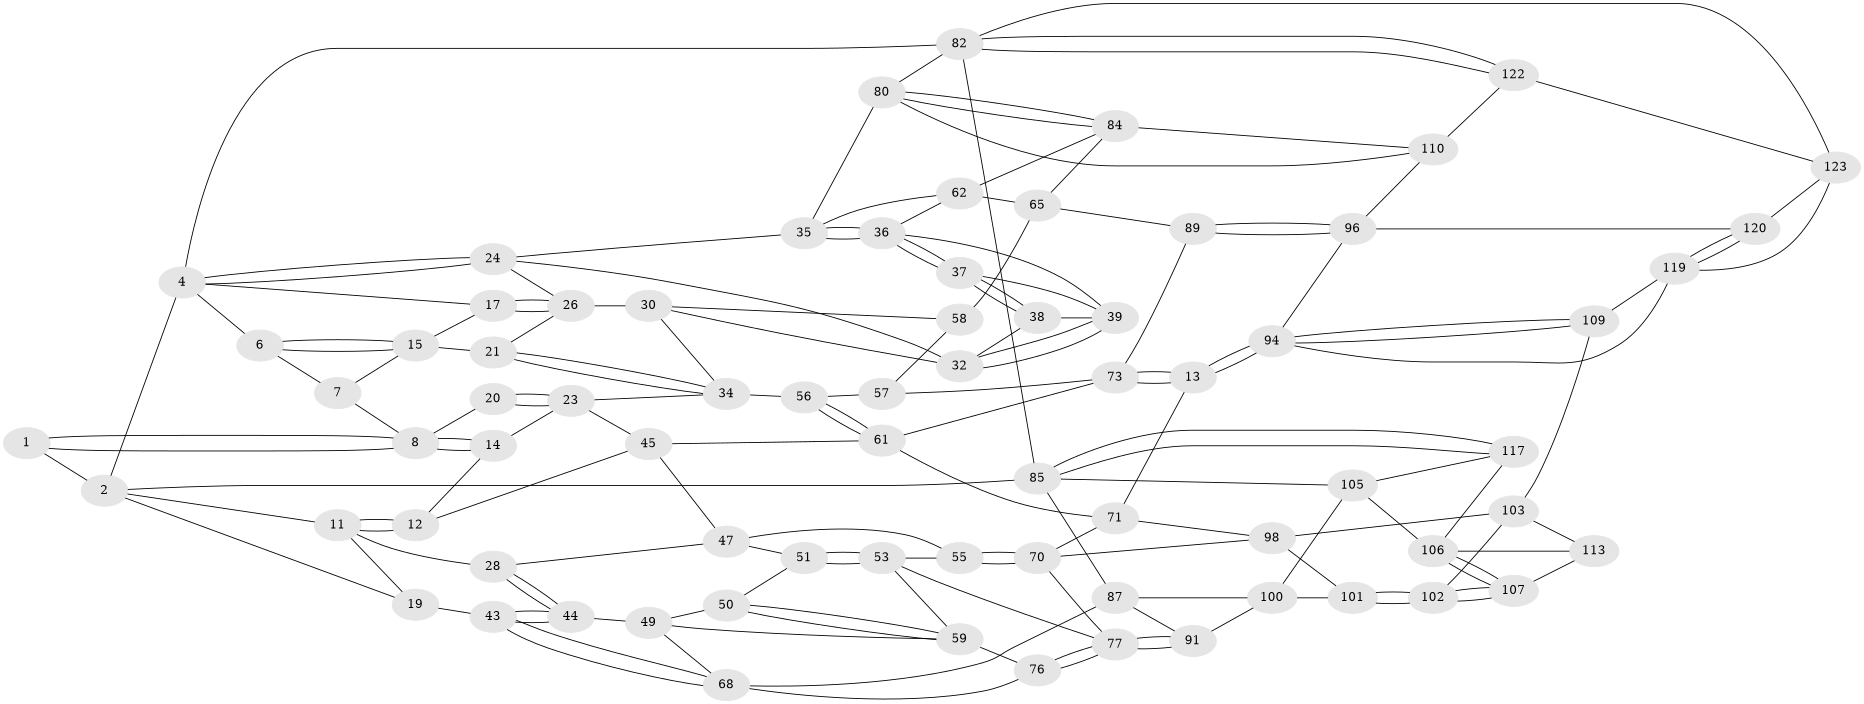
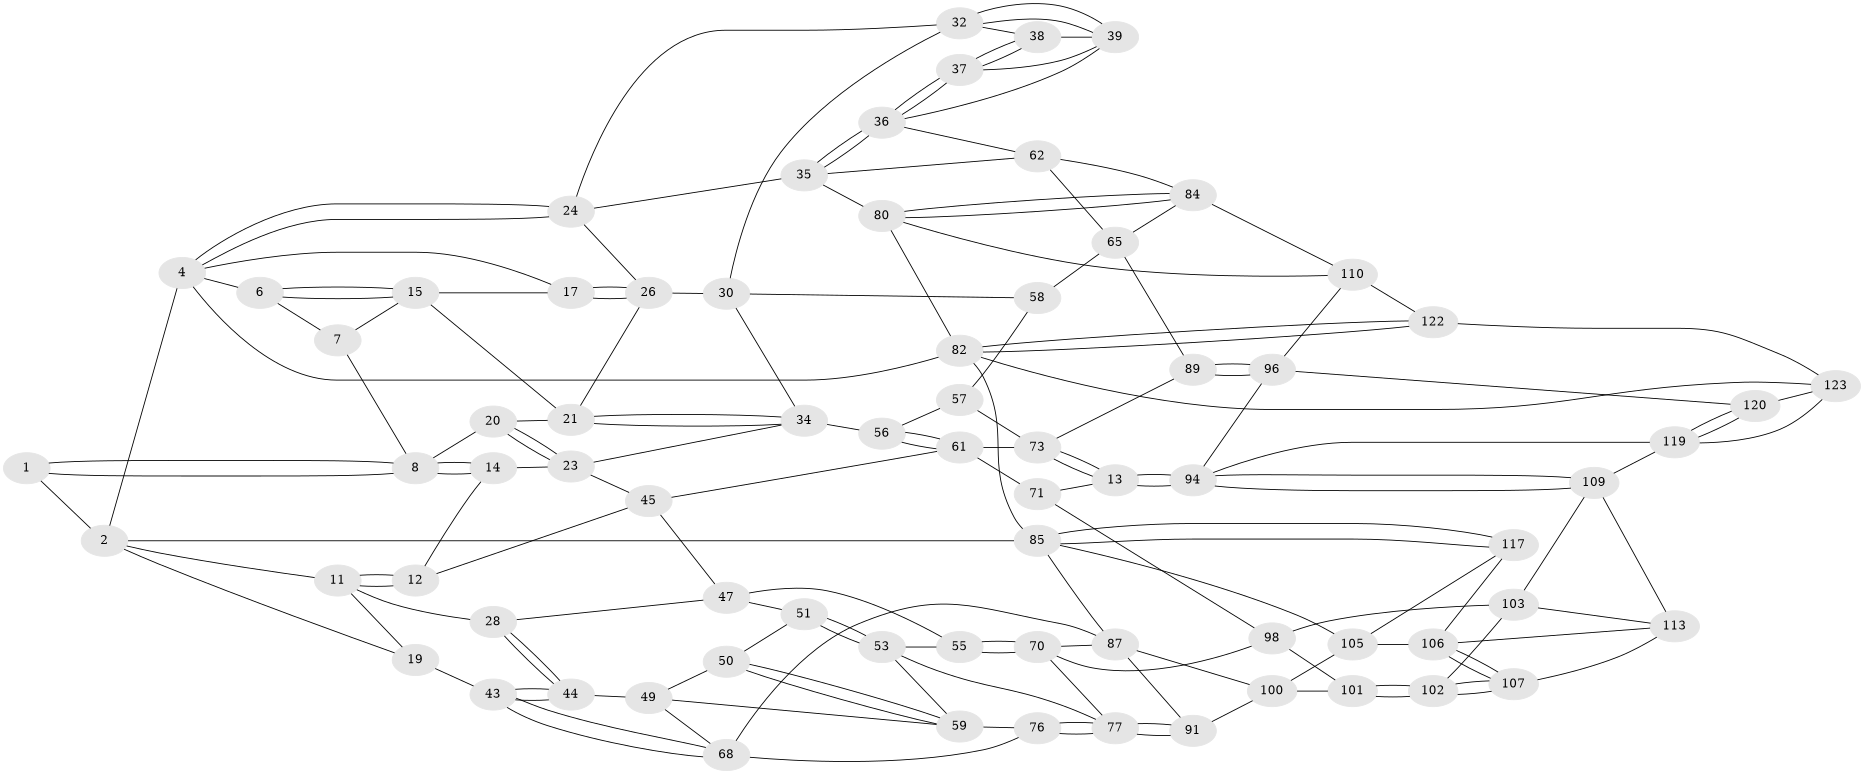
edge "21" -- "20": added
edge "71" -- "70": now "87" -- "70"
edge "109" -- "113": added
